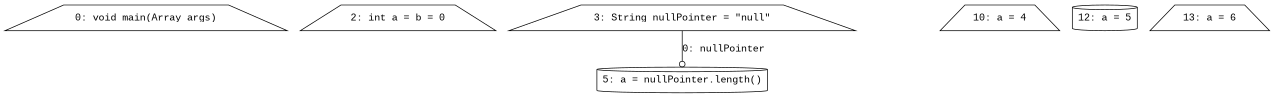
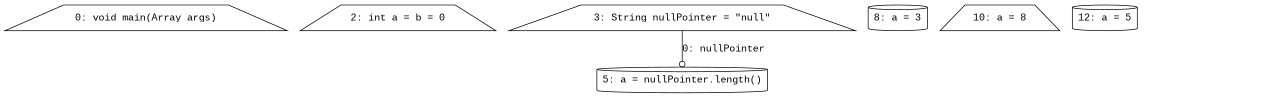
node "8: a = 3": added
node "10: a = 4": label "10: a = 4" -> "10: a = 8"
node "13: a = 6": removed
